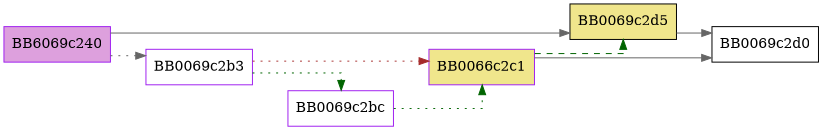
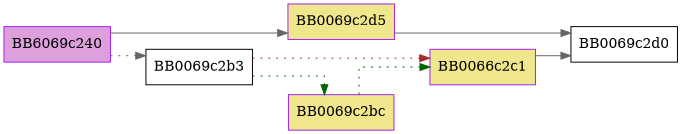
node "BB0069c2d5": color black -> purple
edge "BB0066c2c1" -> "BB0069c2d5": removed
node "BB0069c2b3": color purple -> black
node "BB0069c2bc": fillcolor white -> khaki
